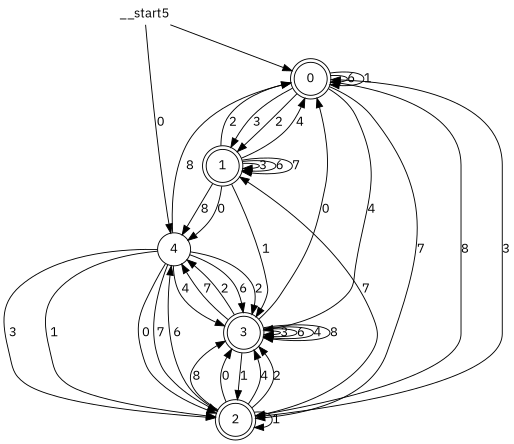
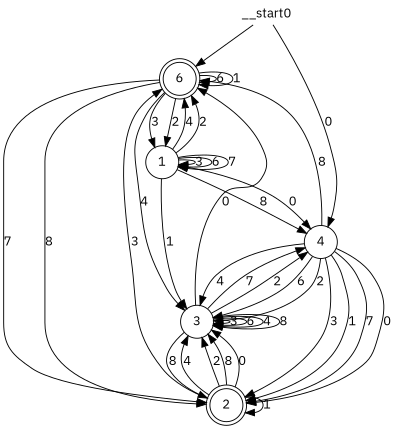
node "__start5": label "__start5" -> "__start0"
node "0": label "0" -> "6"
node "1": shape doublecircle -> circle
edge "2" -> "1": removed, label "7"
node "3": shape doublecircle -> circle
edge "2" -> "4": removed, label "6"
edge "3" -> "2": label "1" -> "8"
